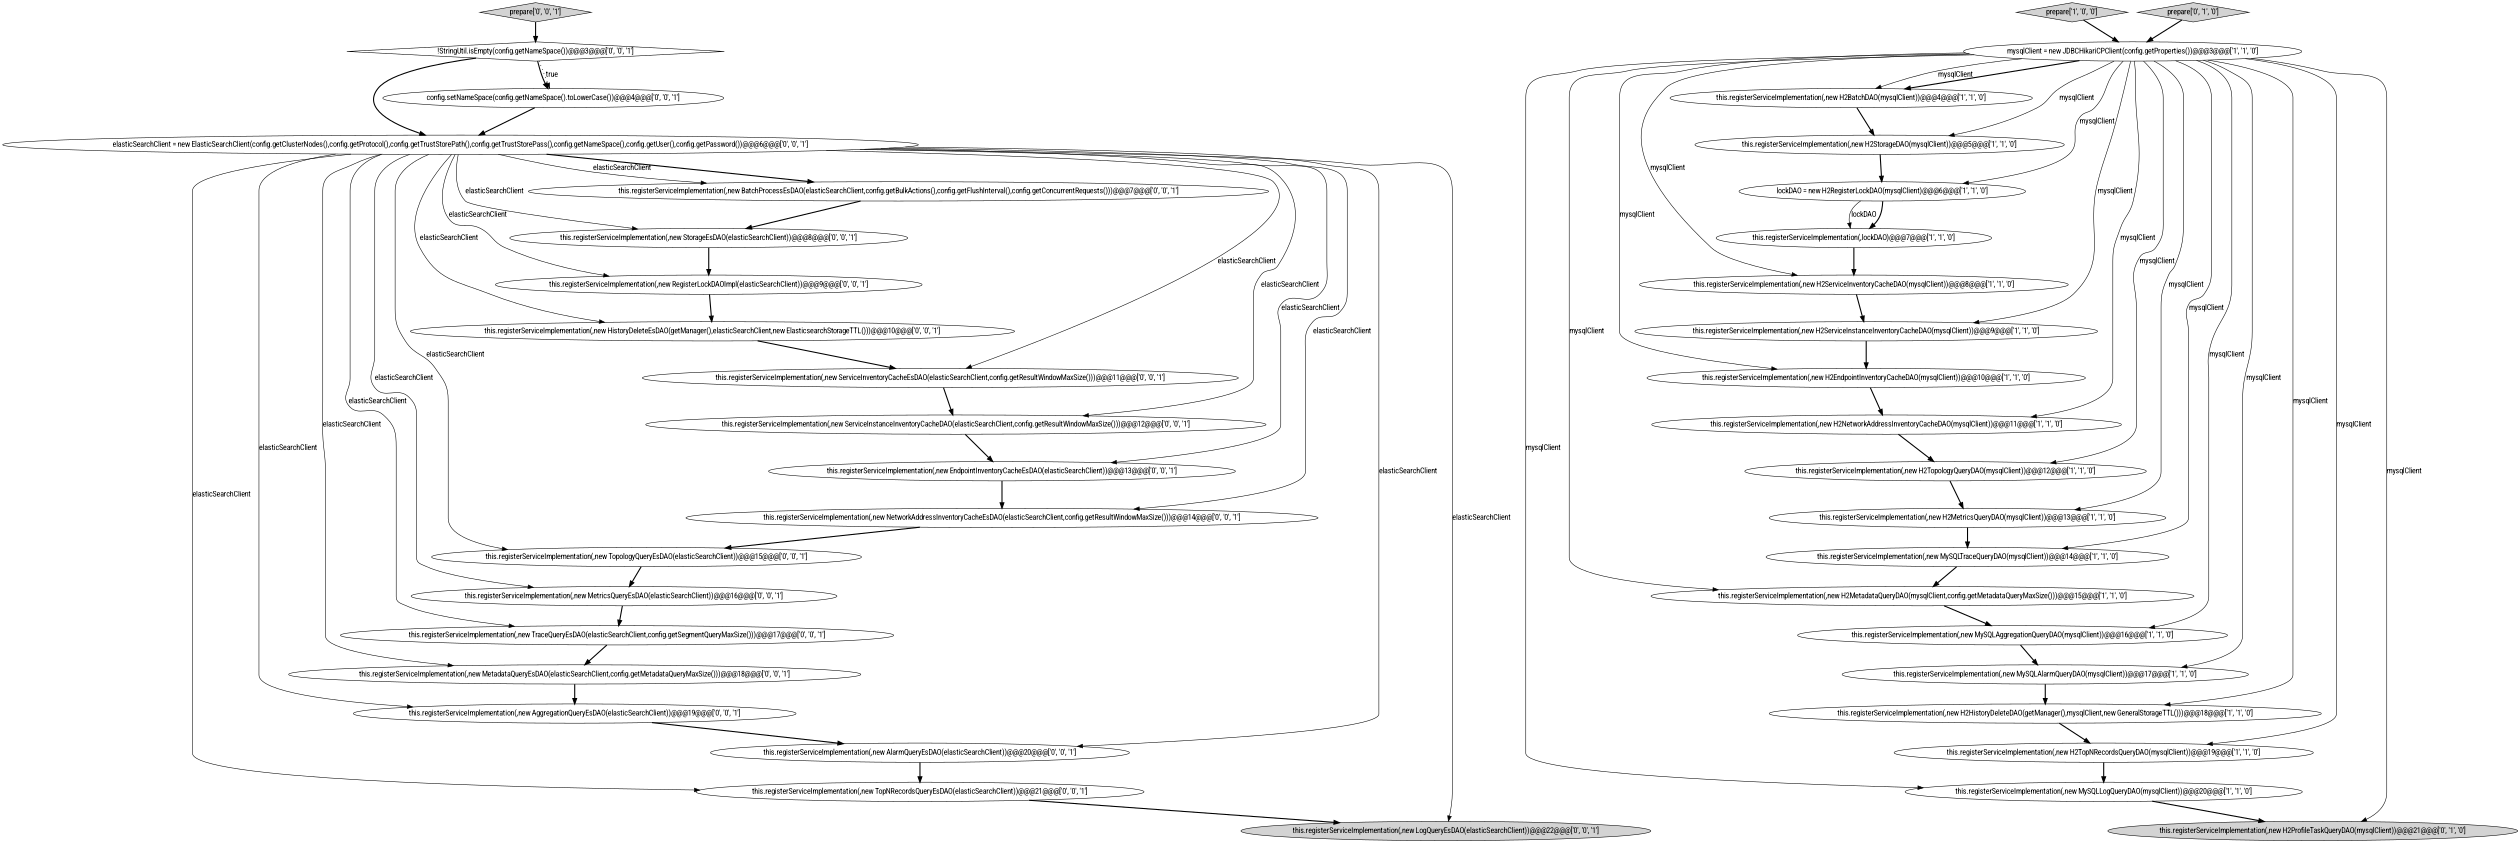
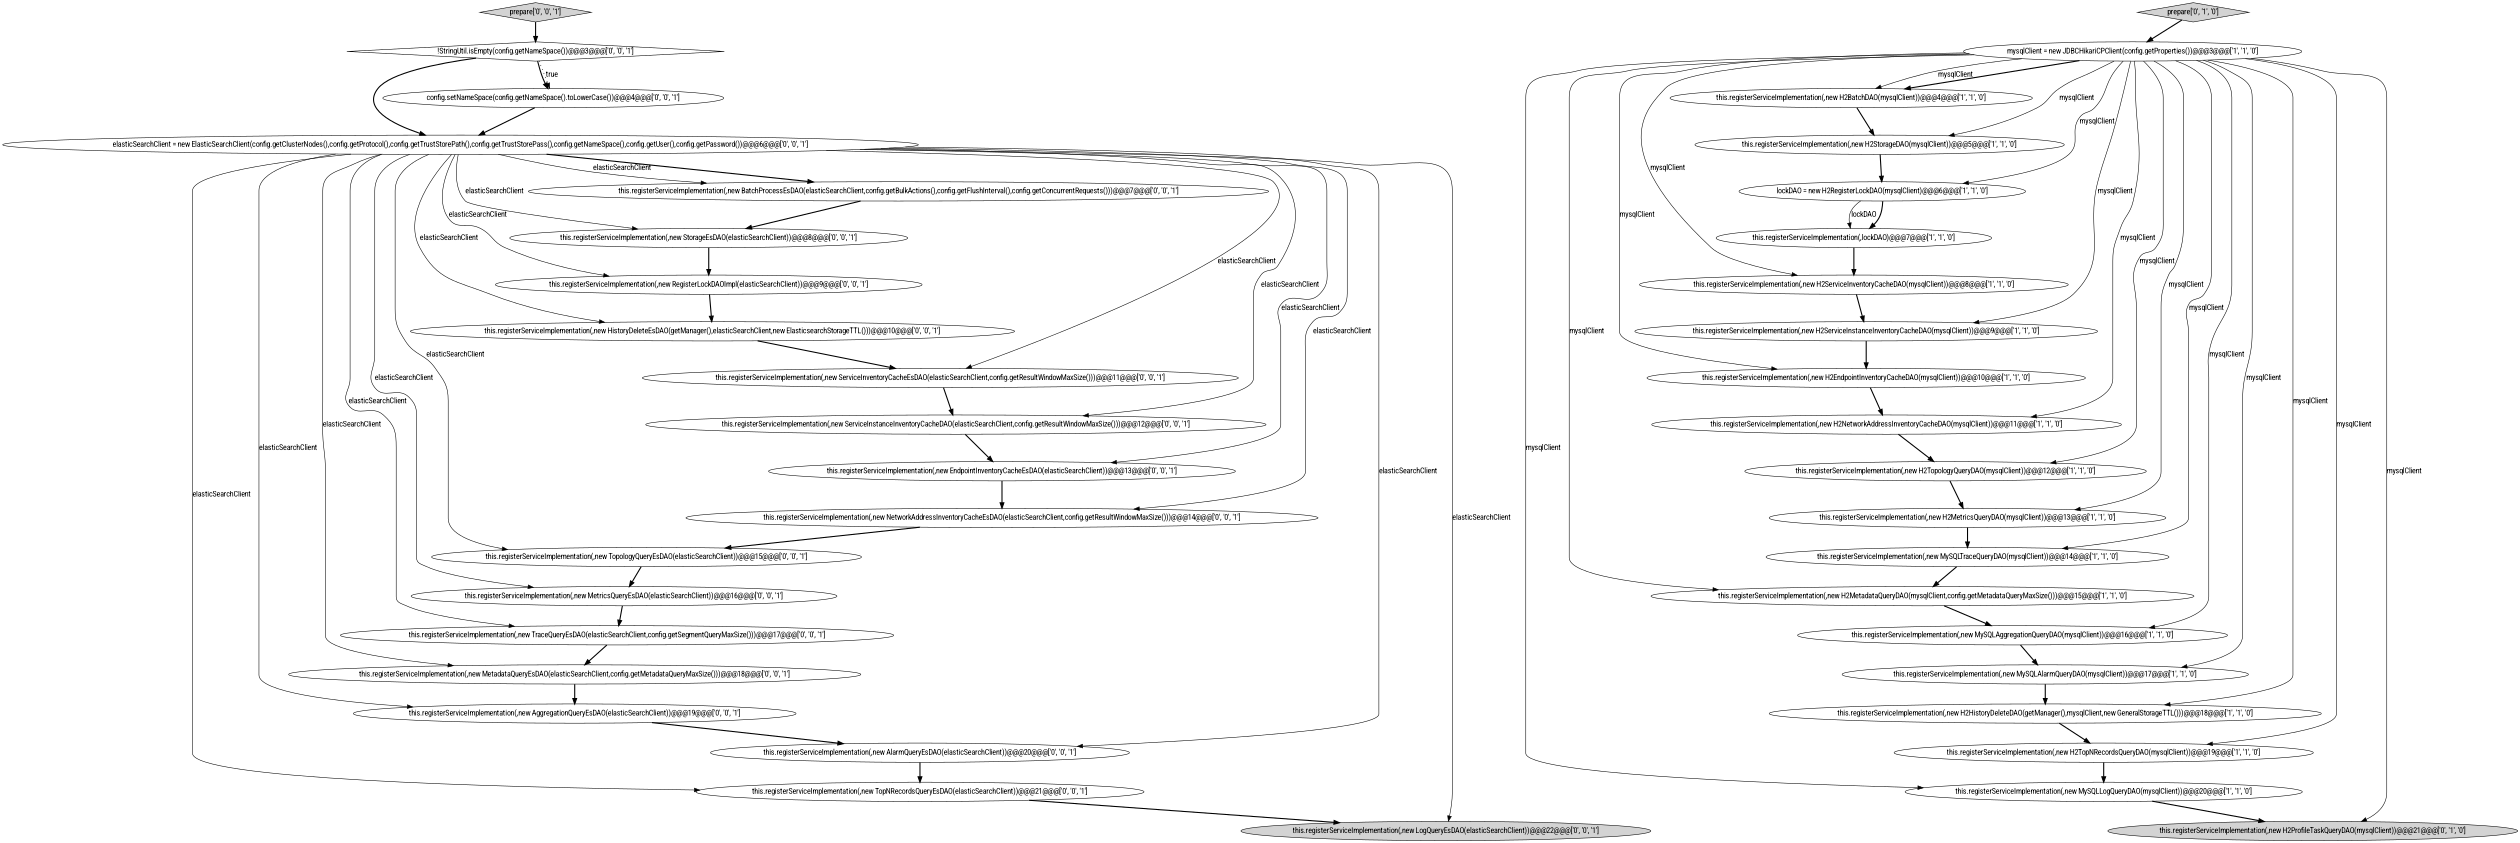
node "prepare['1', '0', '0']": removed
